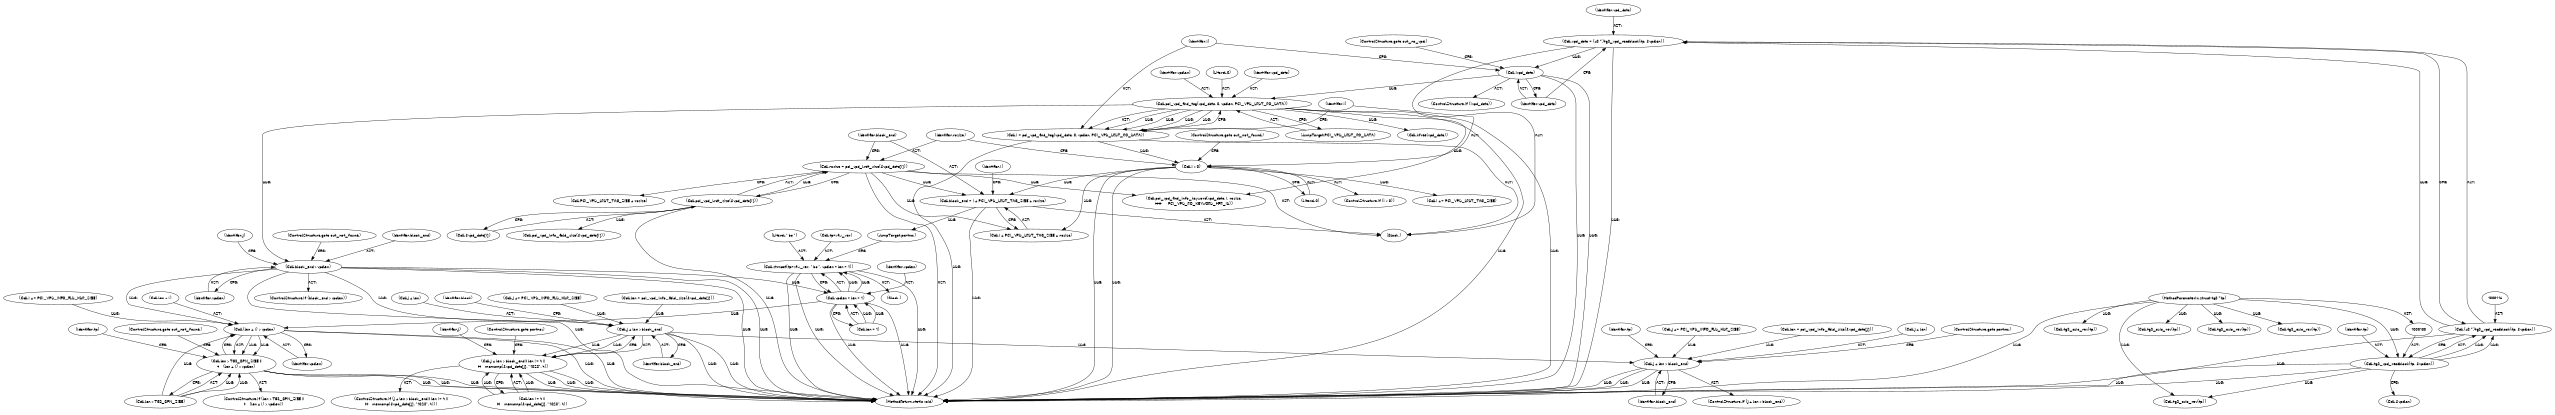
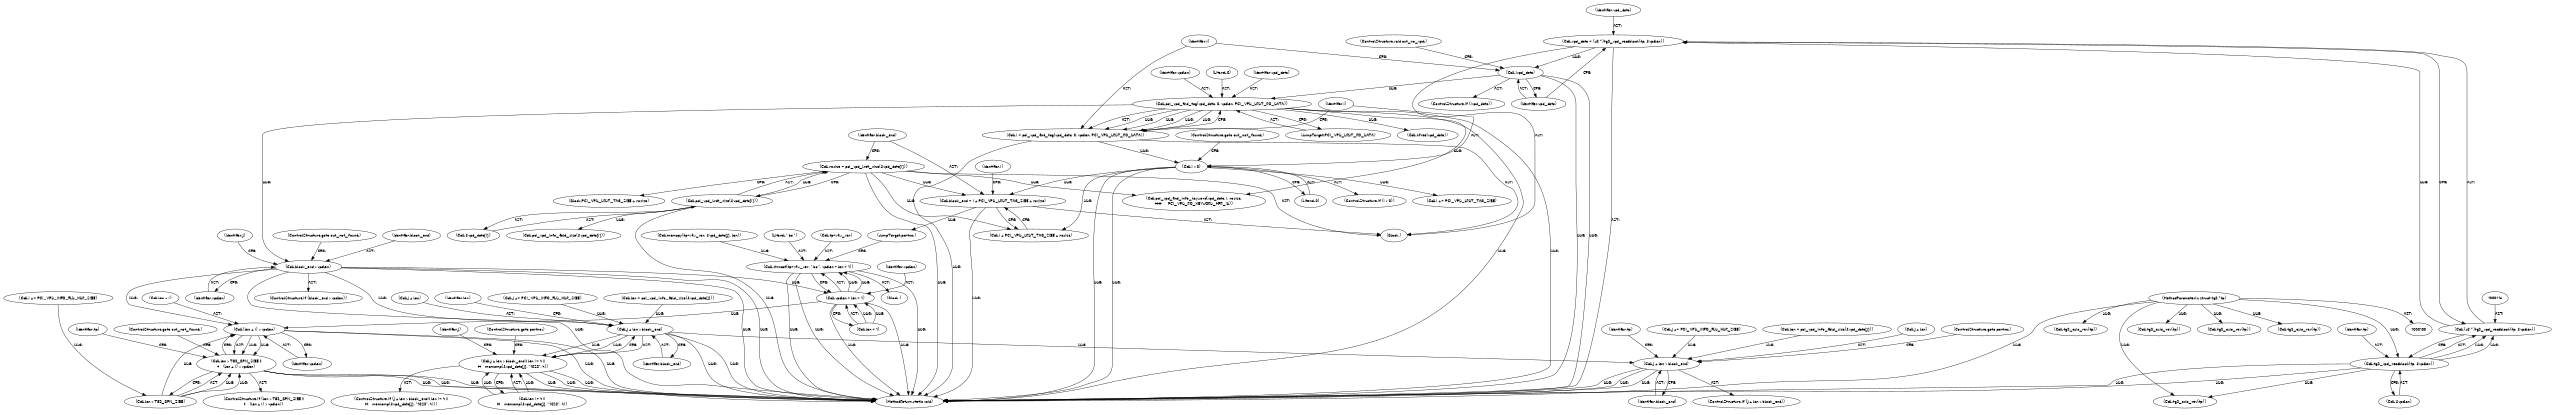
node "(ControlStructure,goto out_no_vpd;)": label "(ControlStructure,goto out_no_vpd;)" -> "(ControlStructure,void out_no_vpd;)"
node "(Identifier,rosize)": removed
node "(Call,PCI_VPD_LRDT_TAG_SIZE + rosize)": label "(Call,PCI_VPD_LRDT_TAG_SIZE + rosize)" -> "(Block,PCI_VPD_LRDT_TAG_SIZE + rosize)"
edge "(Call,pci_vpd_lrdt_size(&vpd_data[i]))" -> "(Call,&vpd_data[i])": label "CFG: " -> "AST: "
edge "(Call,i + PCI_VPD_LRDT_TAG_SIZE + rosize)" -> "(Call,block_end = i + PCI_VPD_LRDT_TAG_SIZE + rosize)": label "AST: " -> "CFG: "
edge "(Call,vpd_data = (u8 *)tg3_vpd_readblock(tp, &vpdlen))" -> "(MethodReturn,static void)": label "DDG: " -> "AST: "
node "(Call,memcpy(tp->fw_ver, &vpd_data[j], len))": added
edge "(Call,rosize = pci_vpd_lrdt_size(&vpd_data[i]))" -> "(MethodReturn,static void)": label "AST: " -> "DDG: "
node "(Identifier,block)": label "(Identifier,block)" -> "(Identifier,len)"
edge "(Call,i += PCI_VPD_INFO_FLD_HDR_SIZE)" -> "(Call,(len + i) > vpdlen)": now "(Call,i += PCI_VPD_INFO_FLD_HDR_SIZE)" -> "(Call,len > TG3_BPN_SIZE)"
edge "1000100" -> "(Call,tg3_vpd_readblock(tp, &vpdlen))": now "(Call,&vpdlen)" -> "(Call,tg3_vpd_readblock(tp, &vpdlen))"
edge "(Call,(u8 *)tg3_vpd_readblock(tp, &vpdlen))" -> "(MethodReturn,static void)": removed, label "DDG:"
